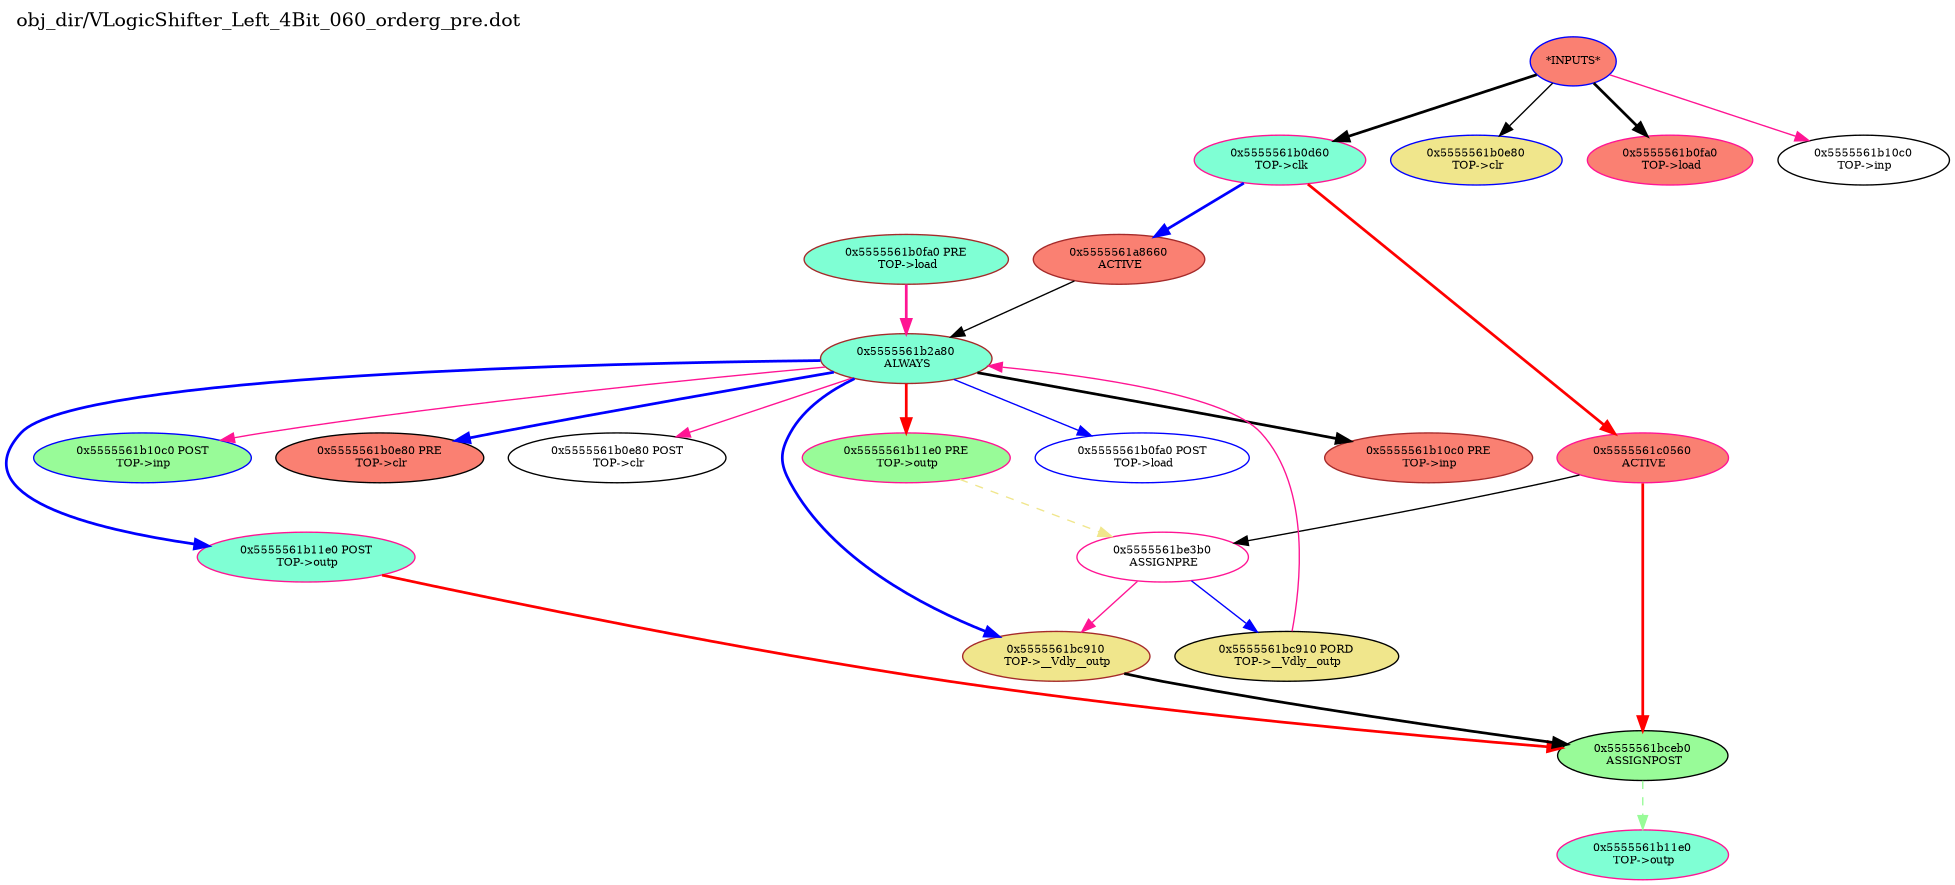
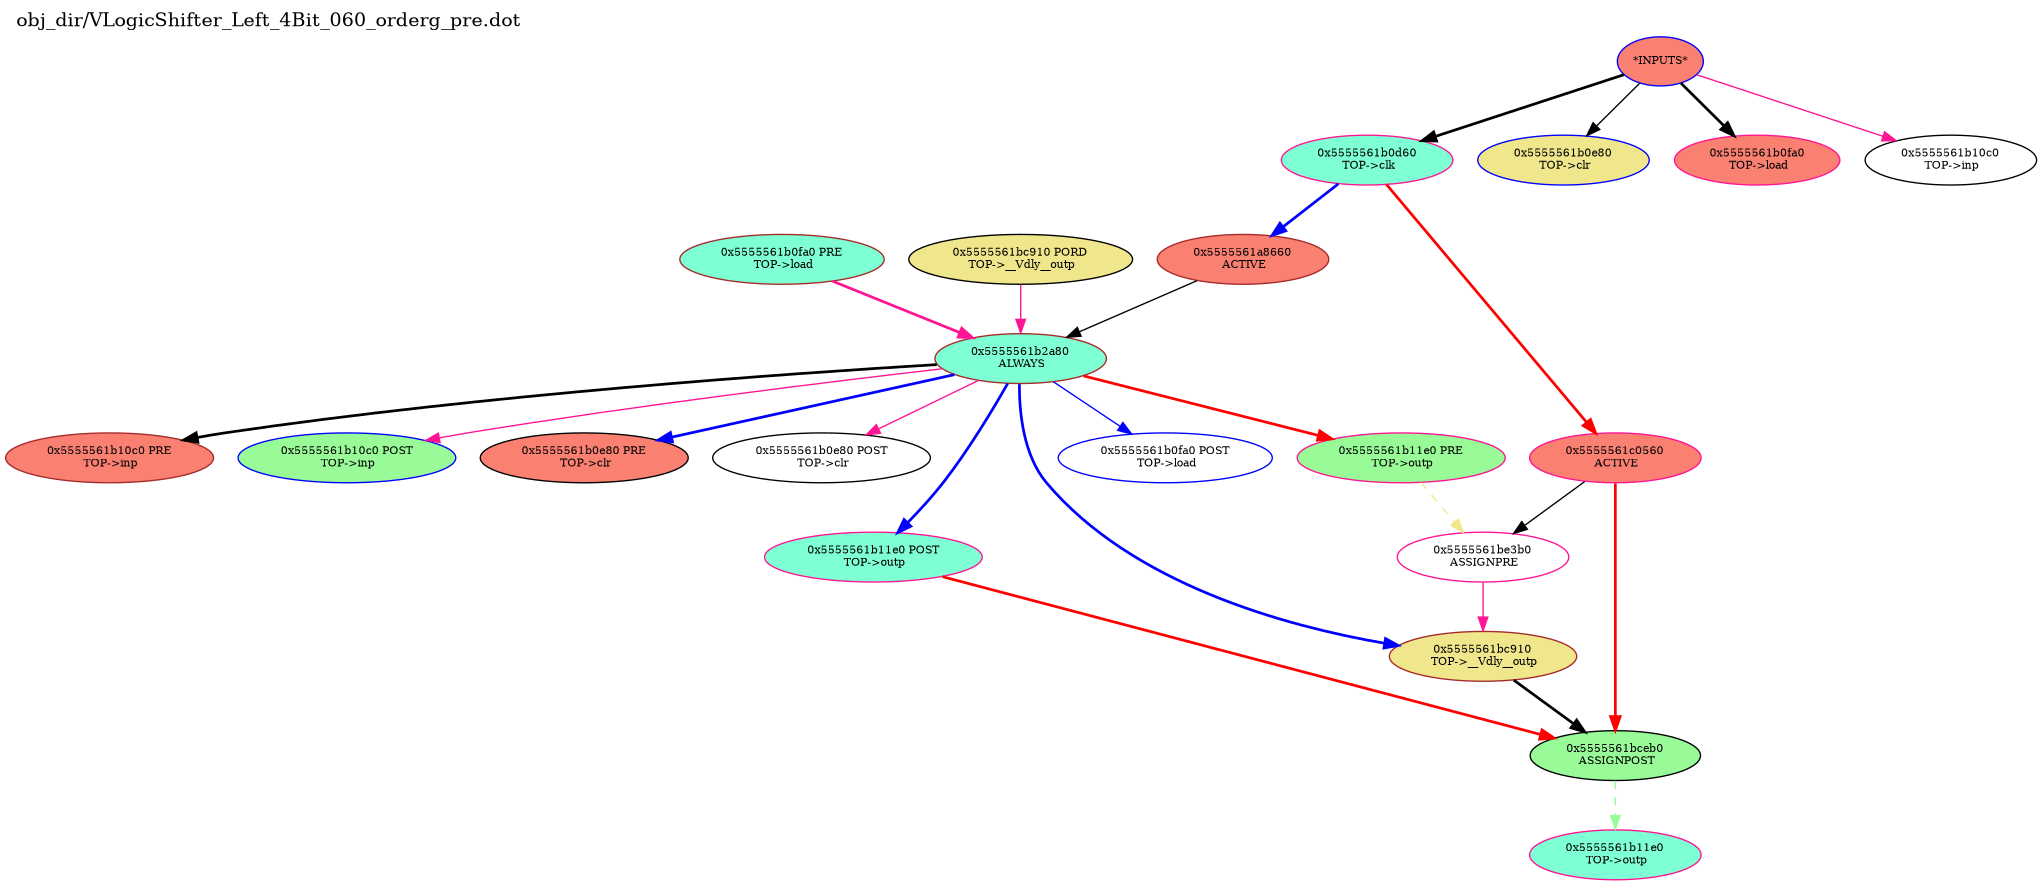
edge "0x5555561be3b0 ASSIGNPRE" -> "0x5555561bc910 PORD TOP->__Vdly__outp": removed
